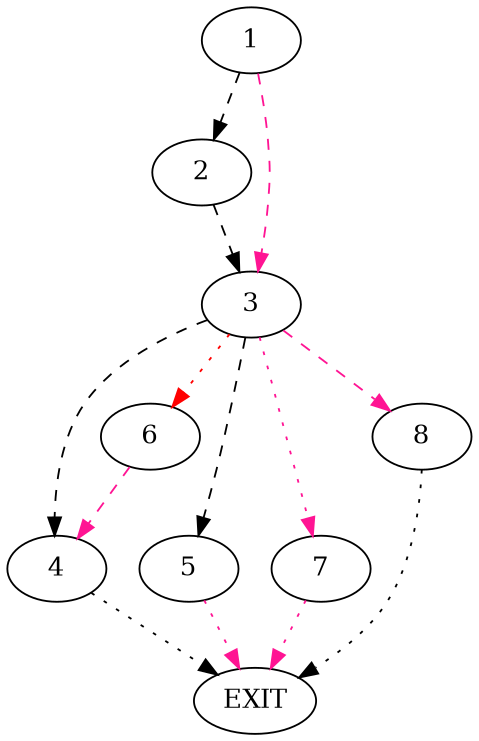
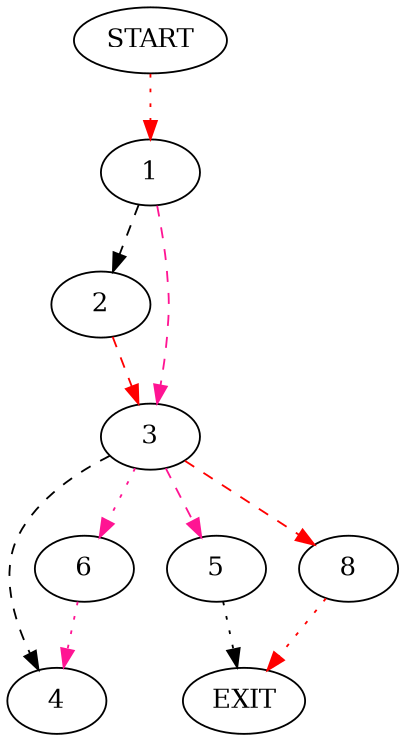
node "START": added
edge "2" -> "3": color black -> red
edge "3" -> "6": color red -> deeppink
edge "3" -> "8": color deeppink -> red
edge "3" -> "5": color black -> deeppink
edge "6" -> "4": style dashed -> dotted
node "7": removed
edge "8" -> "EXIT": color black -> red
edge "5" -> "EXIT": color deeppink -> black
edge "4" -> "EXIT": removed
